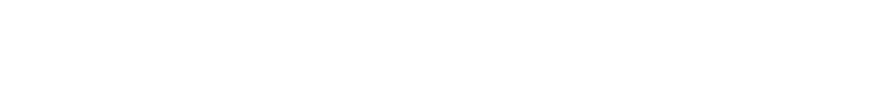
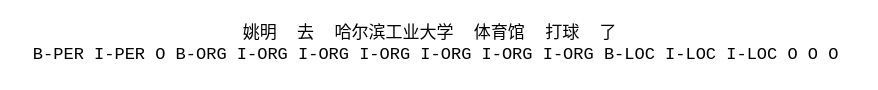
node "姚明 去 哈尔滨工业大学 体育馆 打球 了 B-PER I-PER O B-ORG I-ORG I-ORG I-ORG I-ORG I-ORG I-ORG B-LOC I-LOC I-LOC O O O": added
